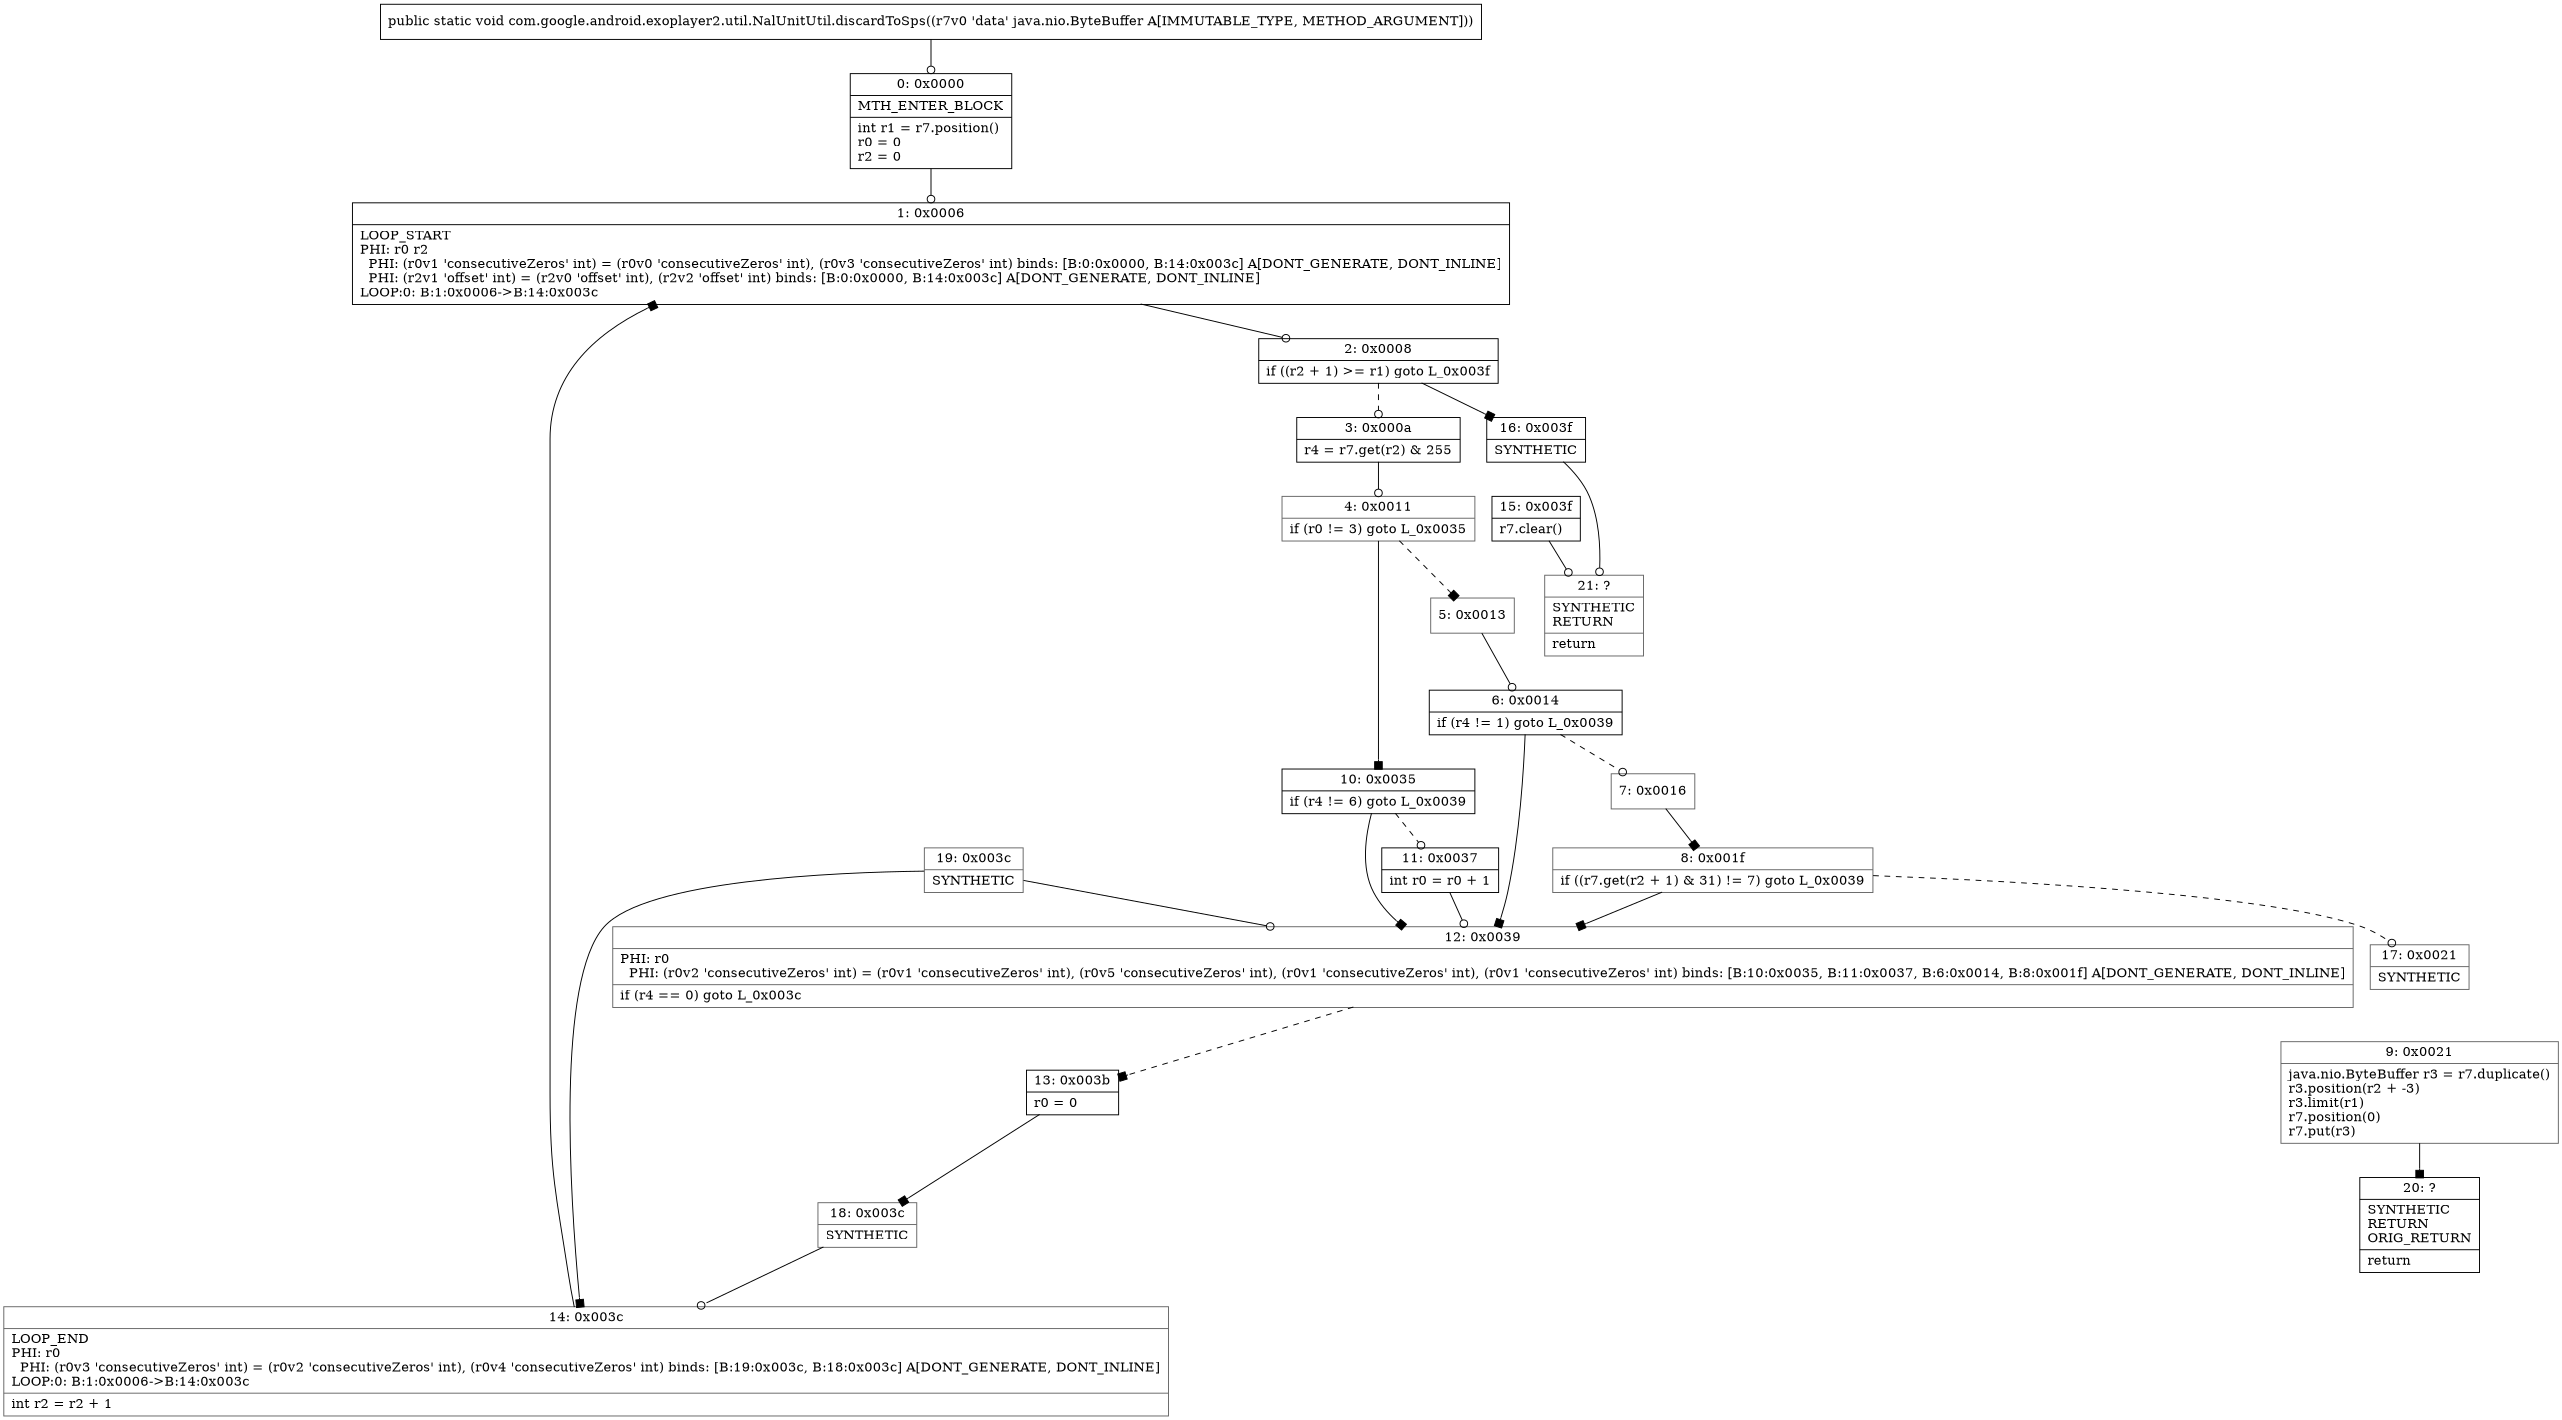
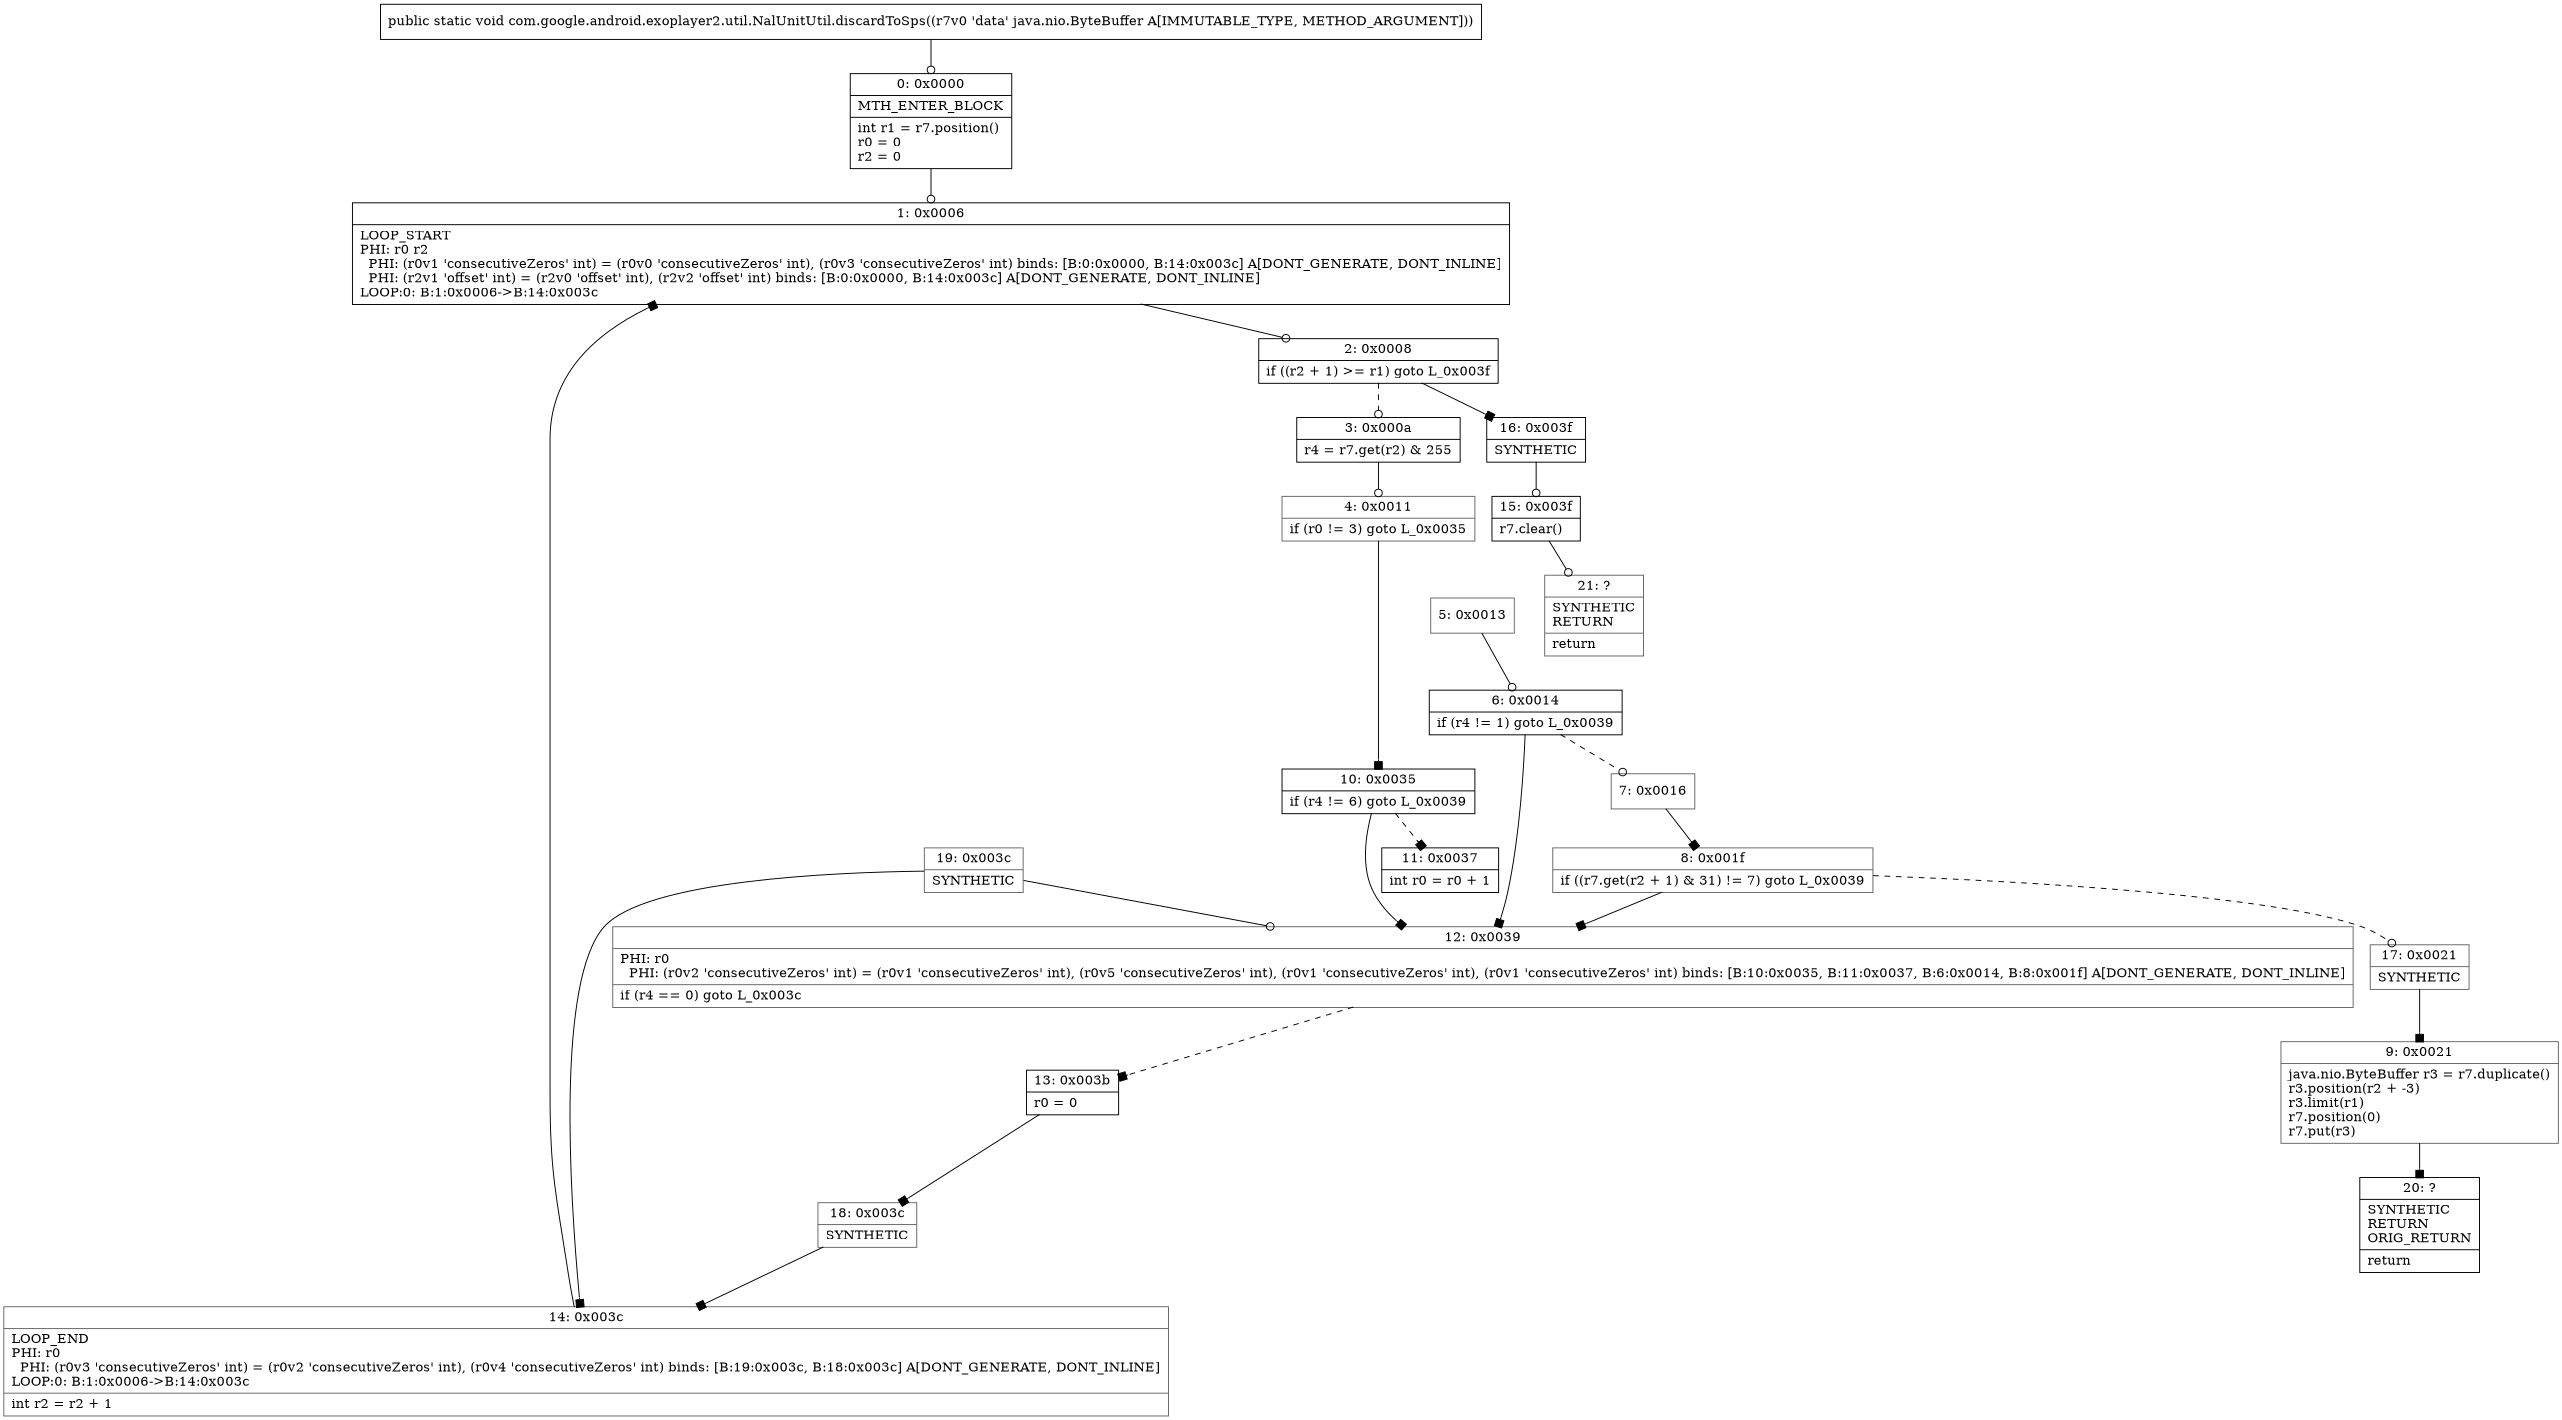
edge "16: 0x003f" -> "21: ?": now "16: 0x003f" -> "15: 0x003f"
edge "4: 0x0011" -> "5: 0x0013": removed
edge "10: 0x0035" -> "11: 0x0037": arrowhead odot -> box
edge "11: 0x0037" -> "12: 0x0039": removed
edge "17: 0x0021" -> "9: 0x0021": added
edge "18: 0x003c" -> "14: 0x003c": arrowhead odot -> box
